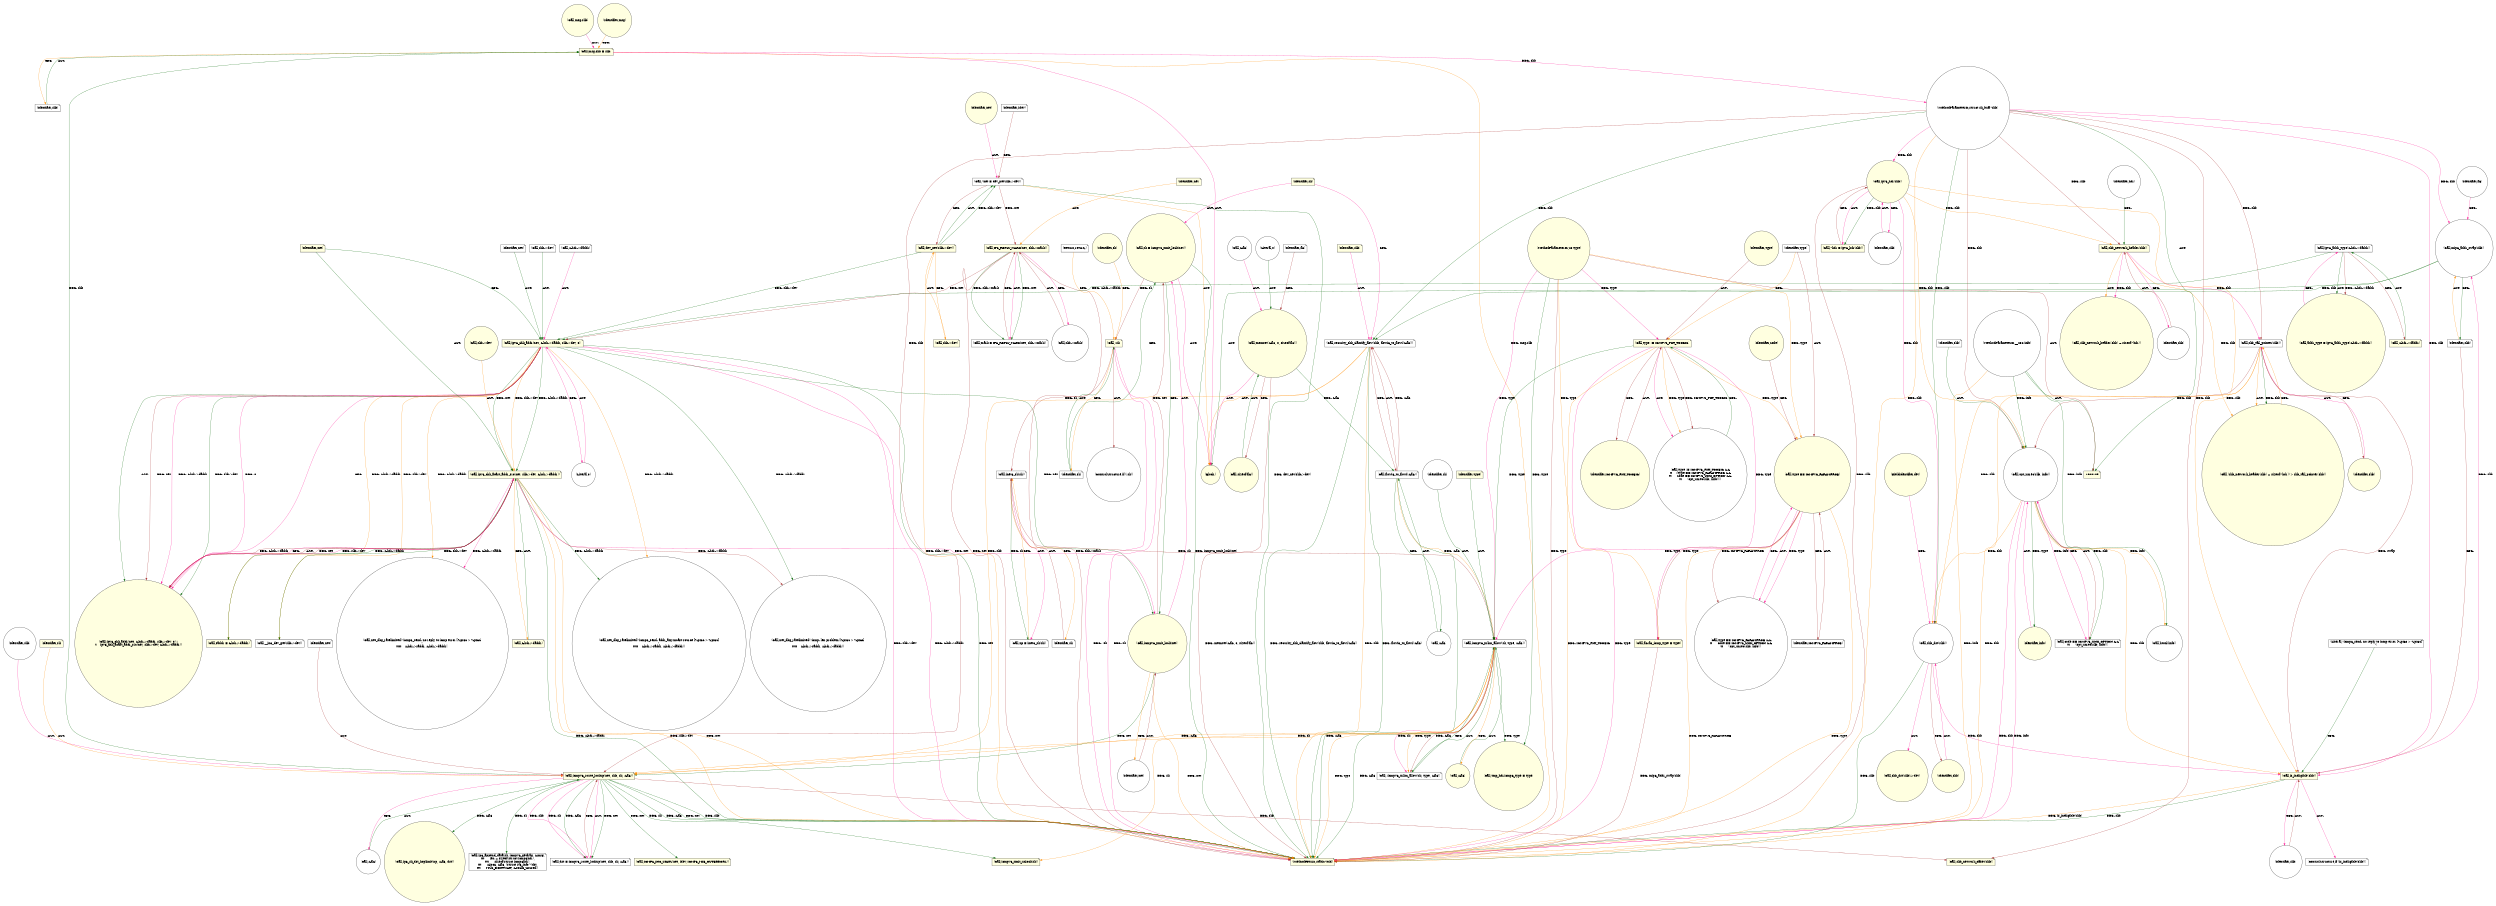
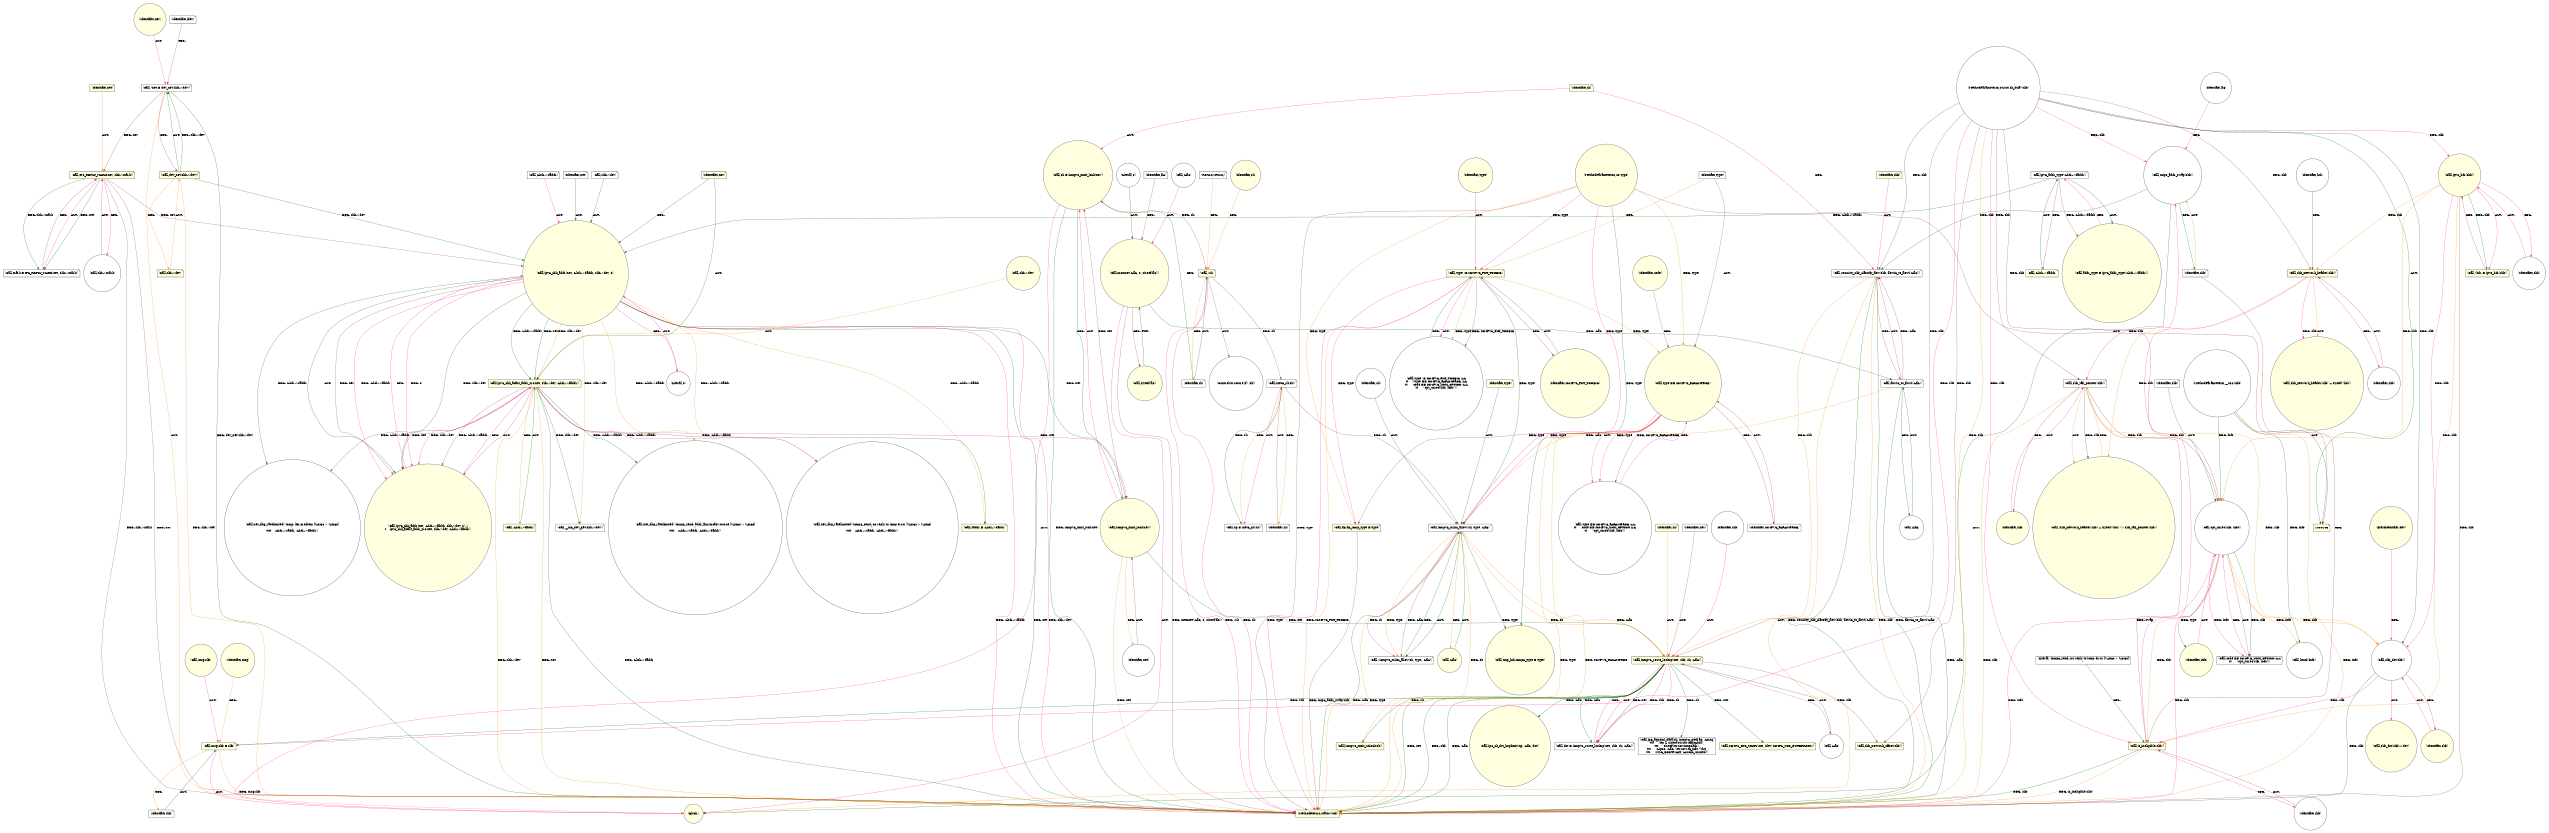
edge "(Call,msg.skb = skb)" -> "(MethodParameterIn,struct sk_buff *skb)": reversed
node "(Call,ipv6_chk_addr(net, &hdr->daddr, skb->dev, 0))": shape note -> circle
edge "(Call,sizeof(fl6))" -> "(Call,memset(&fl6, 0, sizeof(fl6)))": label "AST: " -> "PKT: "
node "(ControlStructure,if (is_ineligible(skb)))": removed
